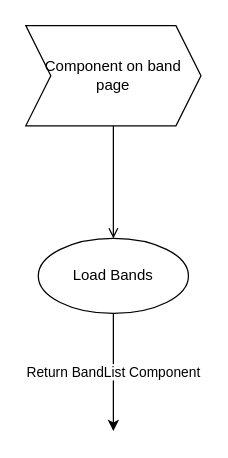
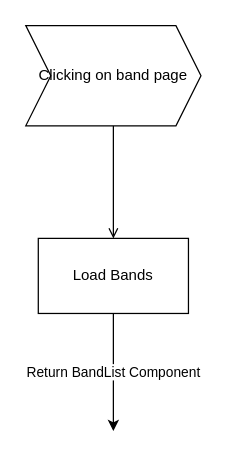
node "Component on band page": label "Component on band page" -> "Clicking on band page"
node "Load Bands": shape ellipse -> rectangle
